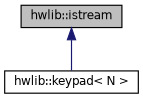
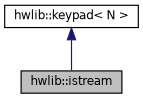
edge "hwlib::keypad< N >" -> "hwlib::istream": reversed
